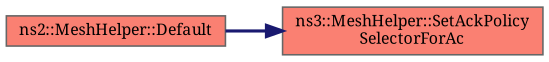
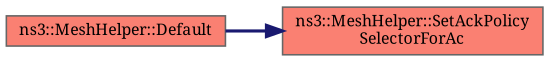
node "ns2::MeshHelper::Default": label "ns2::MeshHelper::Default" -> "ns3::MeshHelper::Default"
